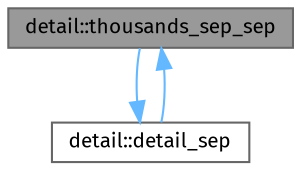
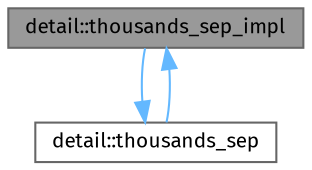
node "detail::thousands_sep_sep": label "detail::thousands_sep_sep" -> "detail::thousands_sep_impl"
node "detail::detail_sep": label "detail::detail_sep" -> "detail::thousands_sep"
